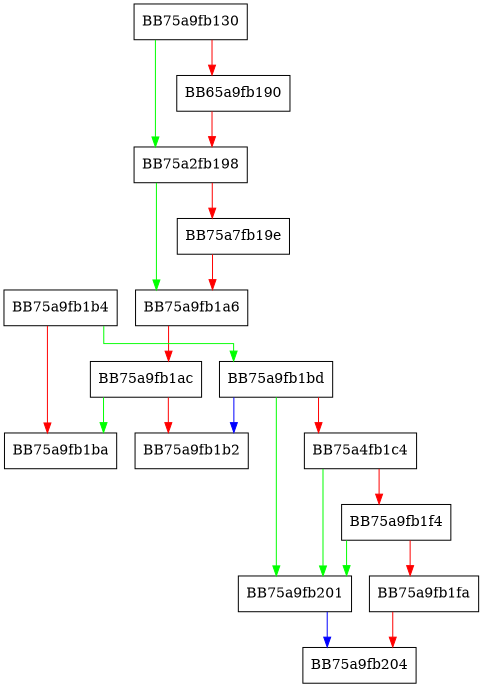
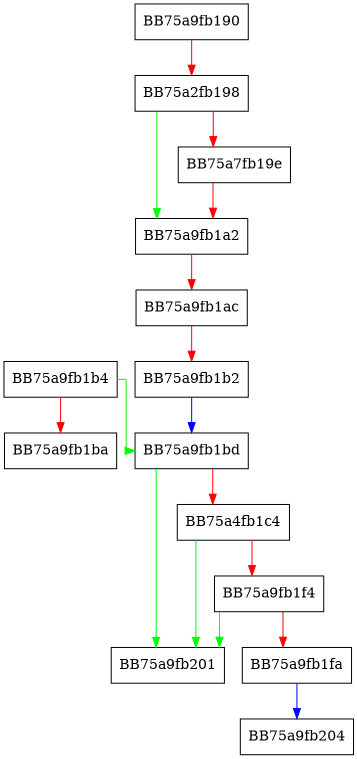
node "BB75a9fb130": removed
node "BB65a9fb190": label "BB65a9fb190" -> "BB75a9fb190"
node "BB75a9fb1a6": label "BB75a9fb1a6" -> "BB75a9fb1a2"
edge "BB75a9fb1ac" -> "BB75a9fb1ba": removed
edge "BB75a9fb1bd" -> "BB75a9fb1b2": reversed
edge "BB75a9fb201" -> "BB75a9fb204": removed
edge "BB75a9fb1fa" -> "BB75a9fb204": color red -> blue
